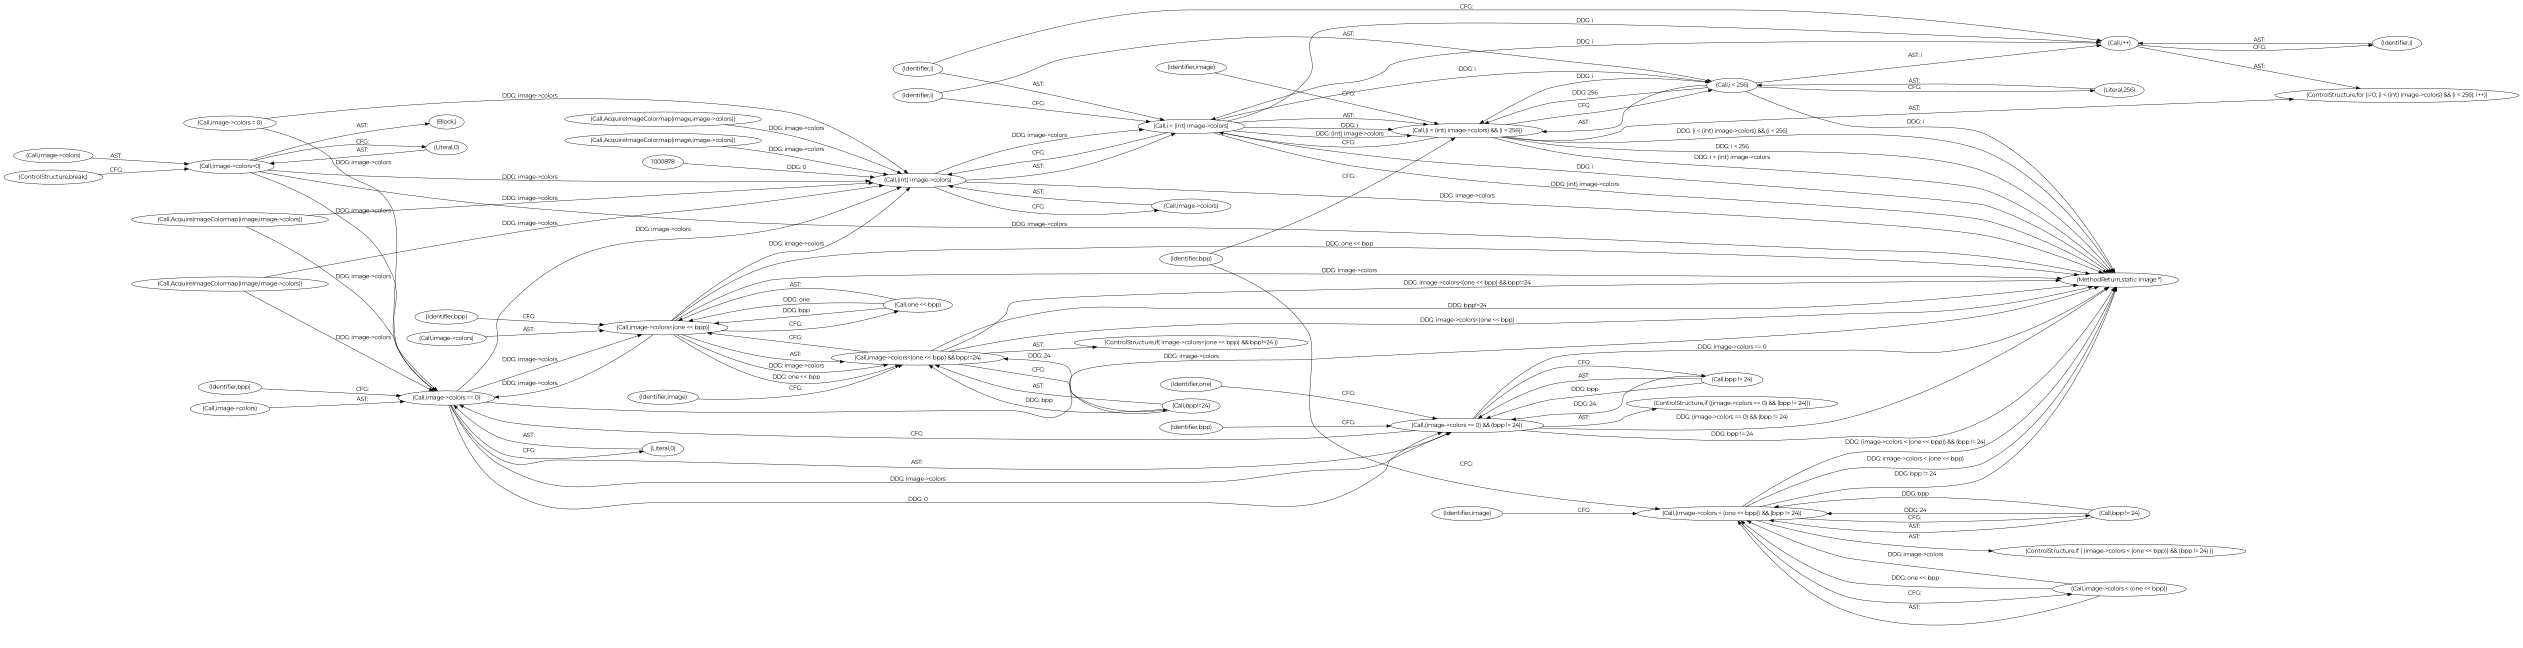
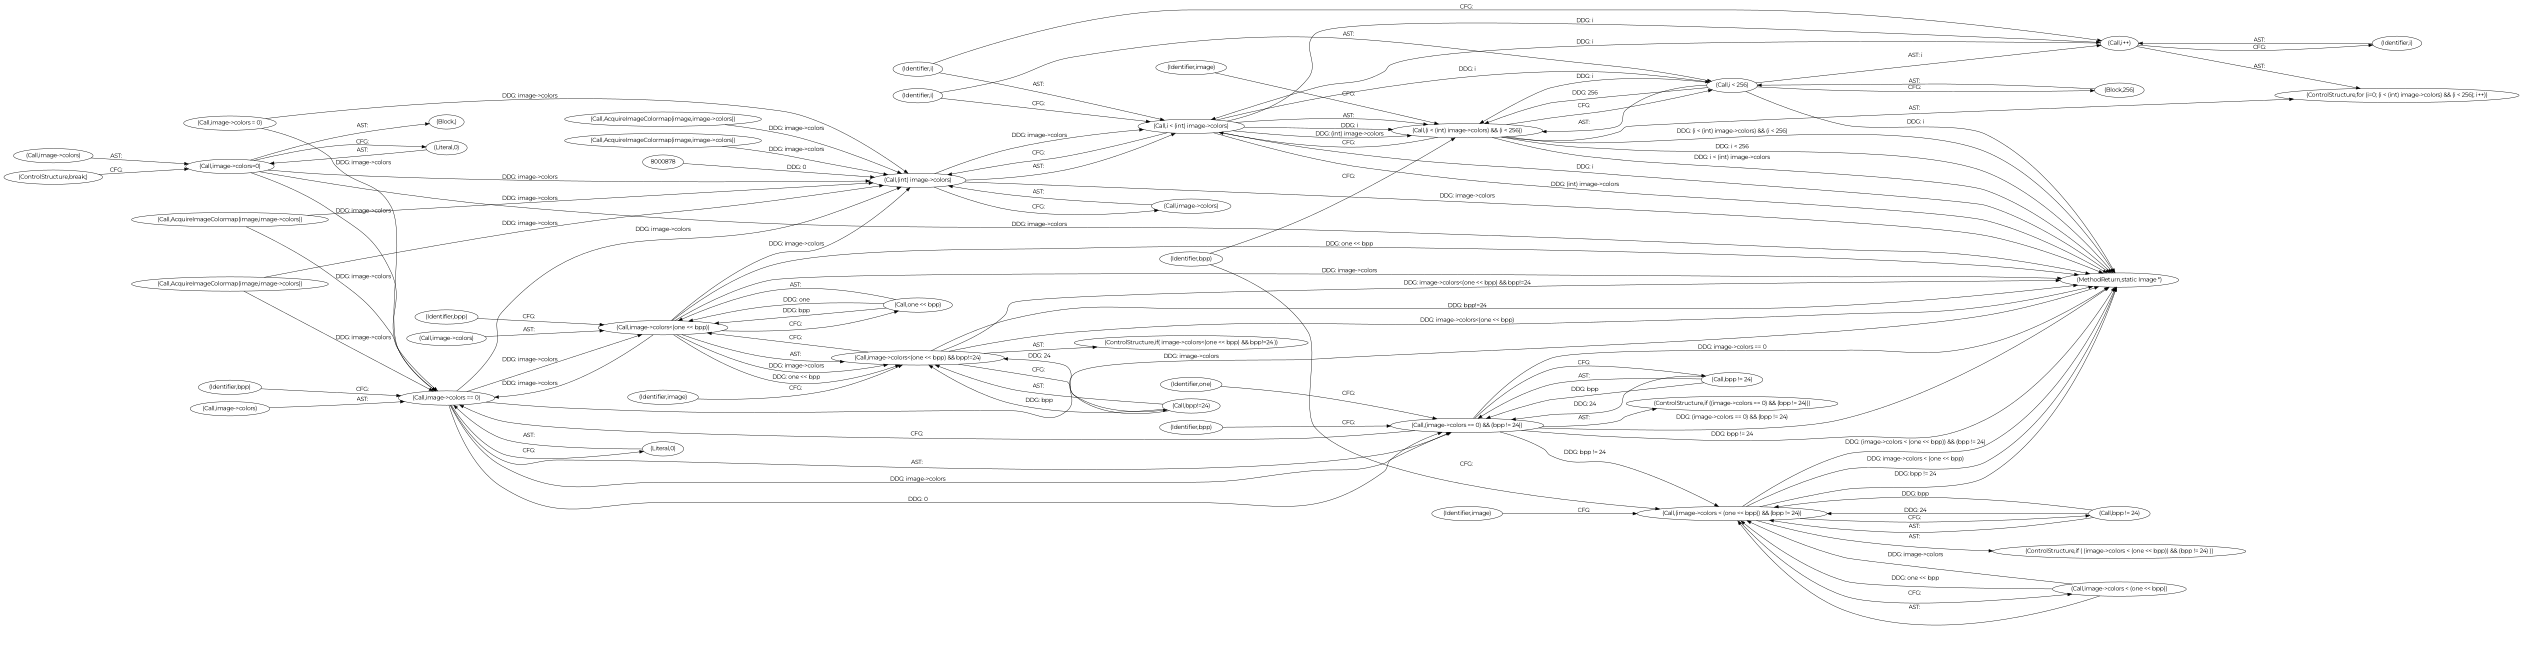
node "(Literal,256)": label "(Literal,256)" -> "(Block,256)"
node "1000878": label "1000878" -> "8000878"
edge "(Call,(image->colors == 0) && (bpp != 24))" -> "(Call,(image->colors < (one << bpp)) && (bpp != 24))": added, label "DDG: bpp != 24"
